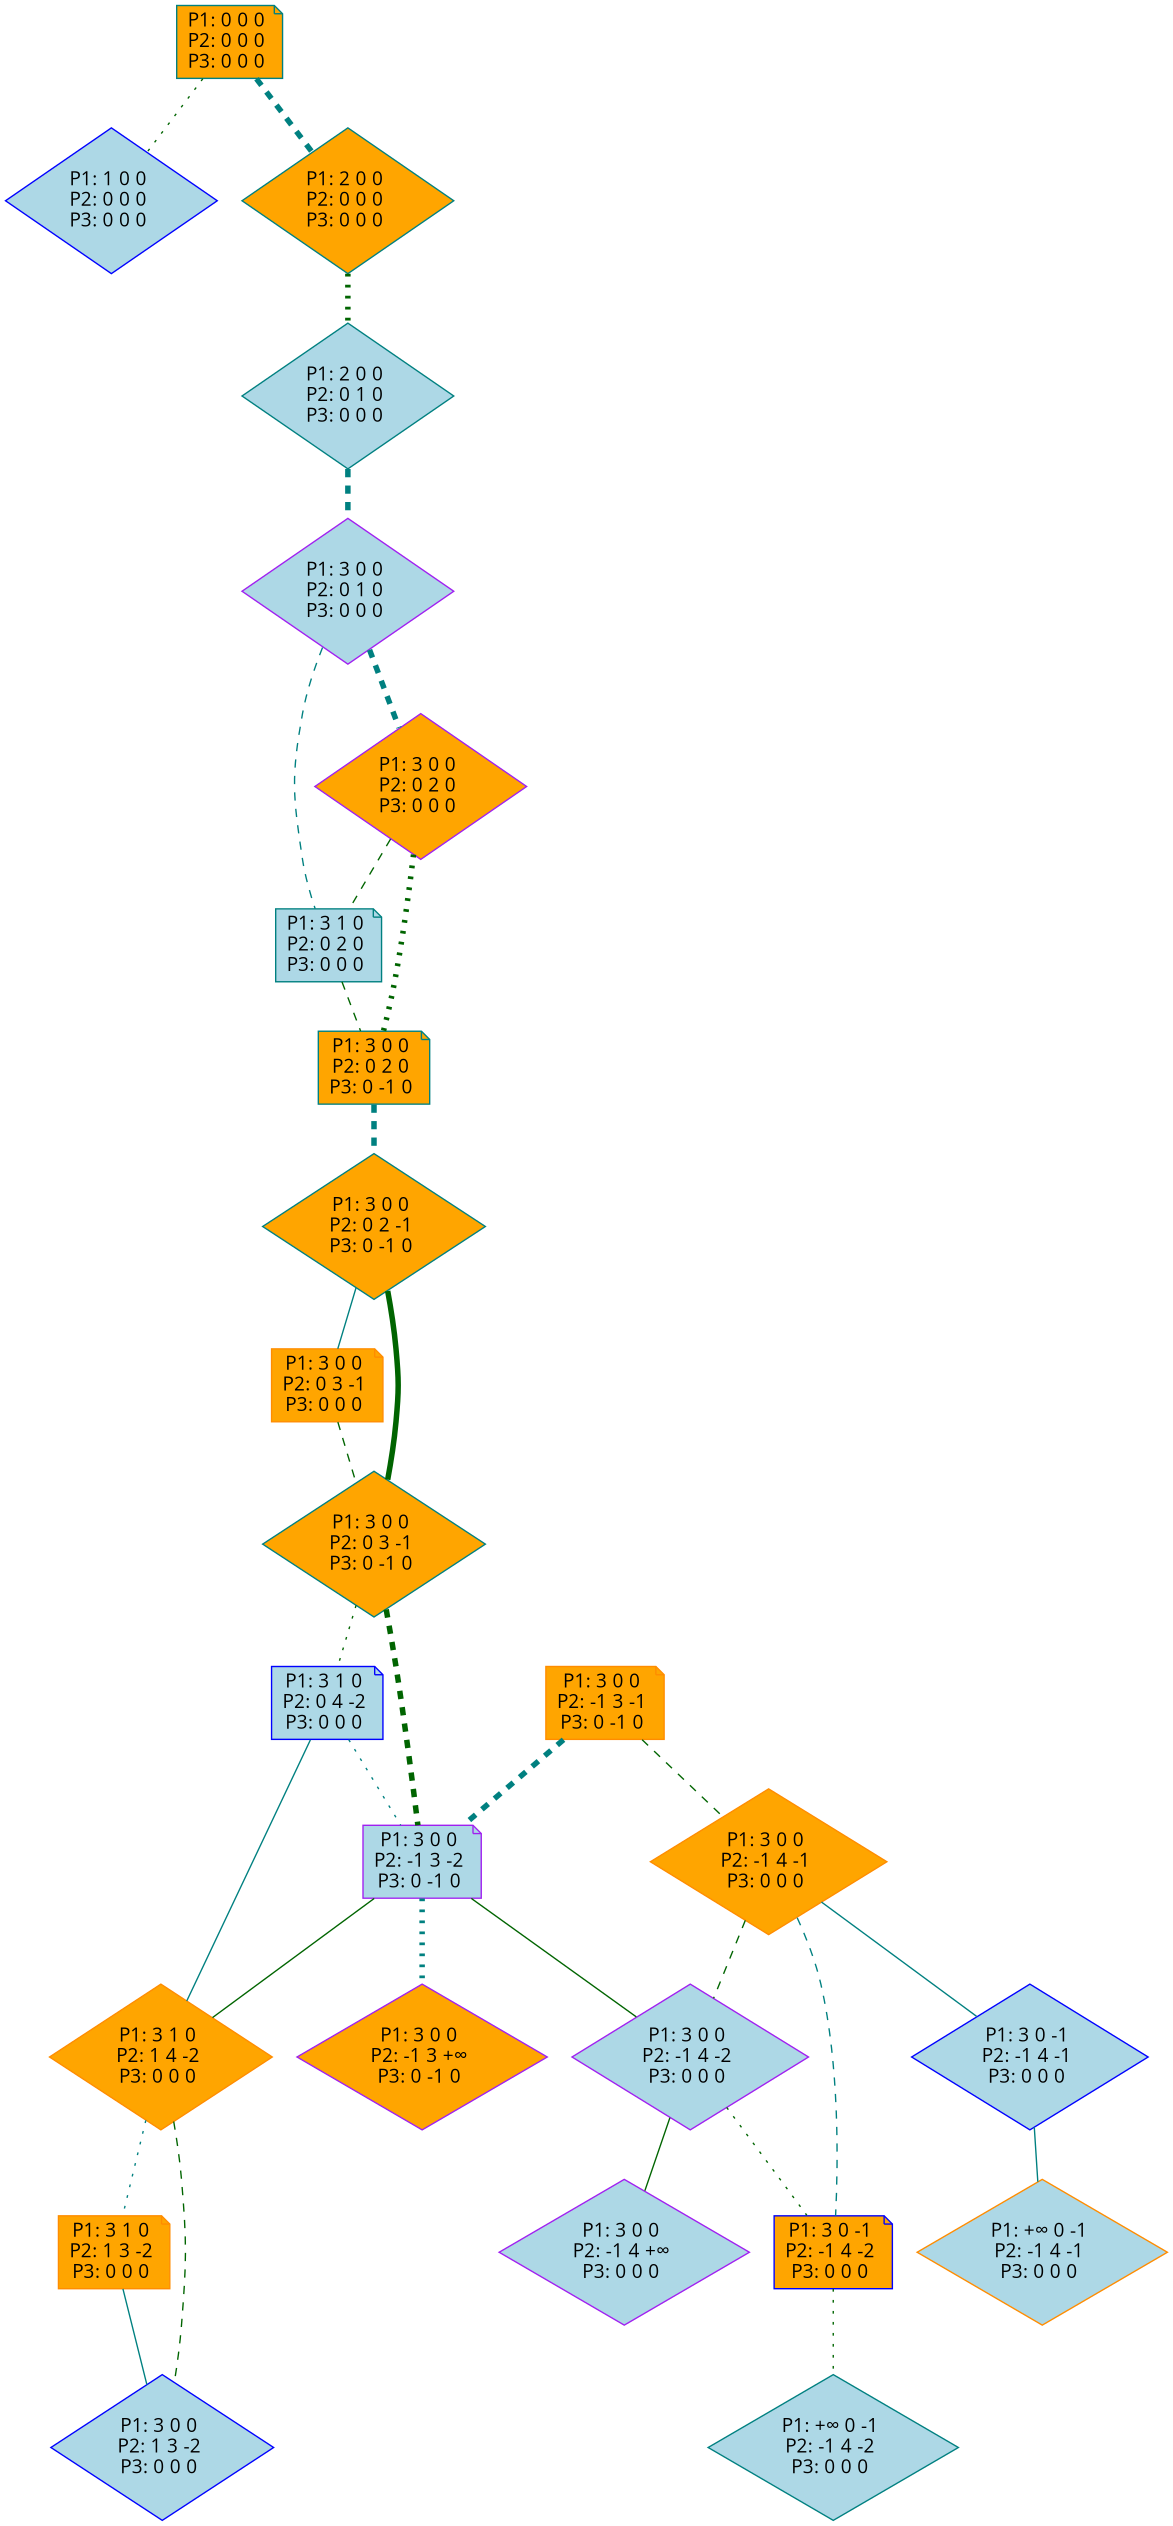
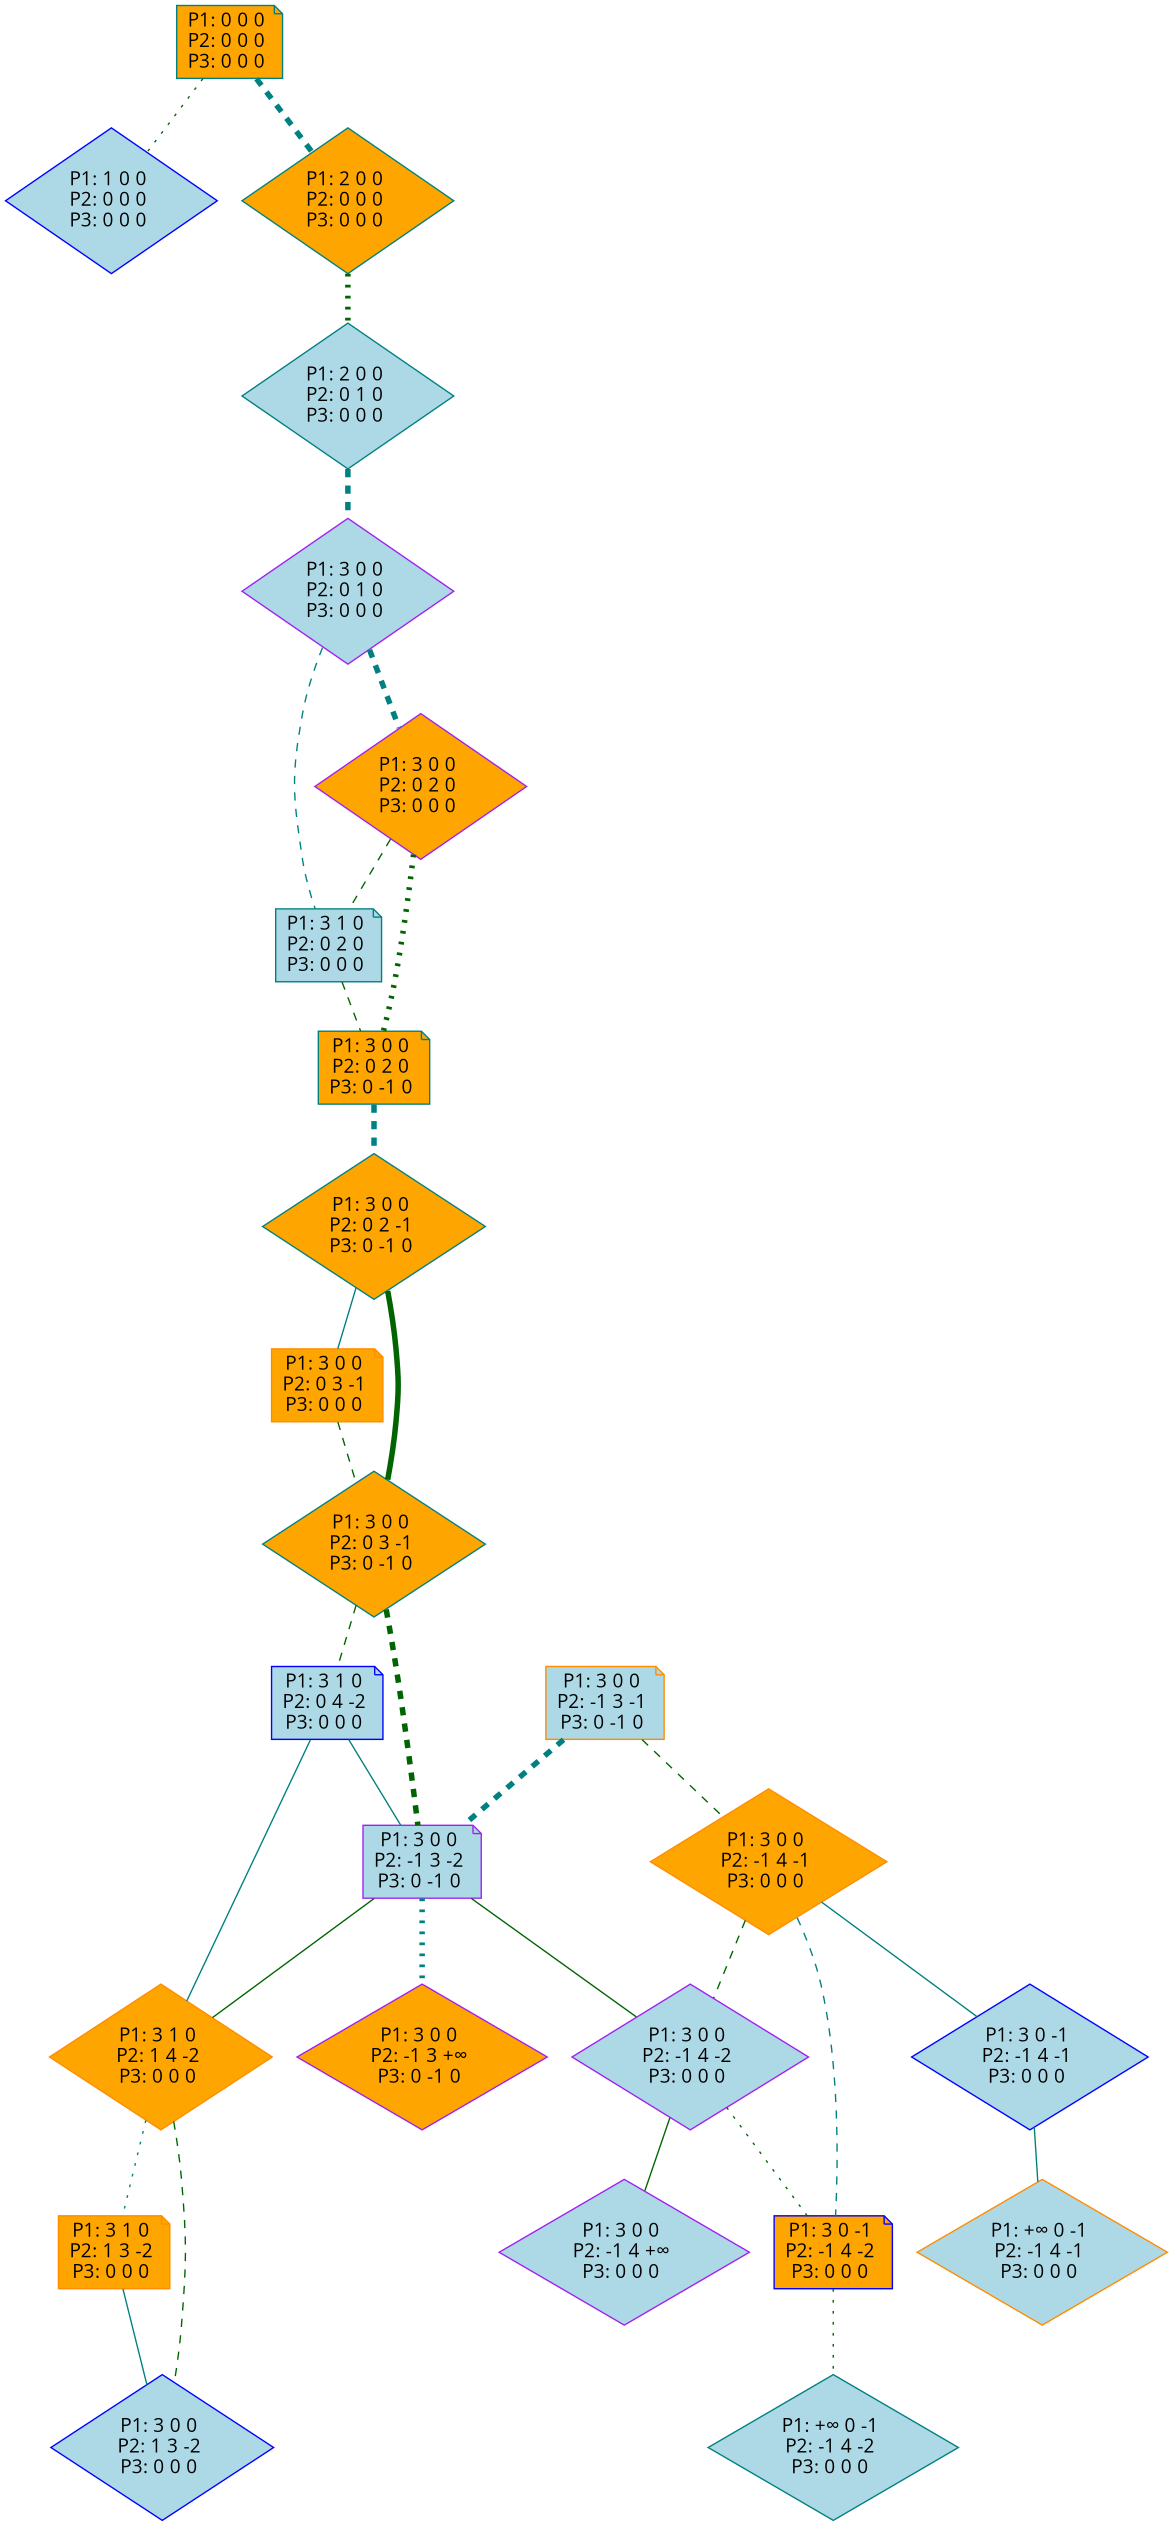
edge "P1: 3 0 0 P2: 0 3 -1 P3: 0 -1 0" -- "P1: 3 1 0 P2: 0 4 -2 P3: 0 0 0": style dotted -> dashed
node "P1: 3 0 0 P2: -1 3 -1 P3: 0 -1 0": fillcolor orange -> lightblue
edge "P1: 3 1 0 P2: 0 4 -2 P3: 0 0 0" -- "P1: 3 0 0 P2: -1 3 -2 P3: 0 -1 0": style dotted -> solid
